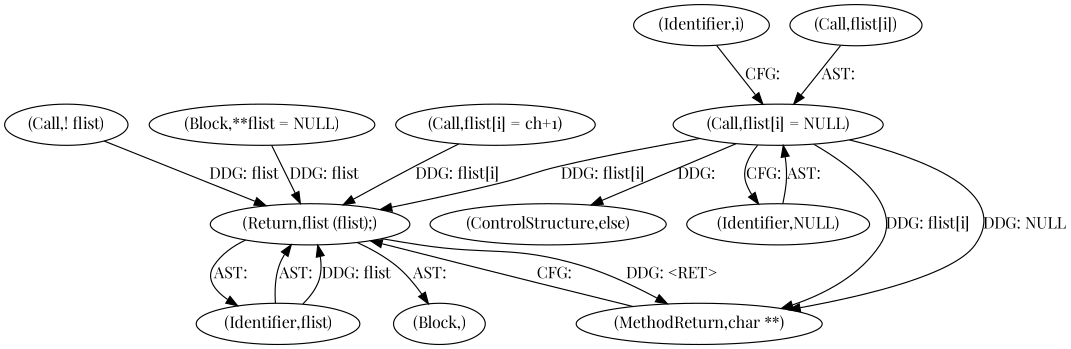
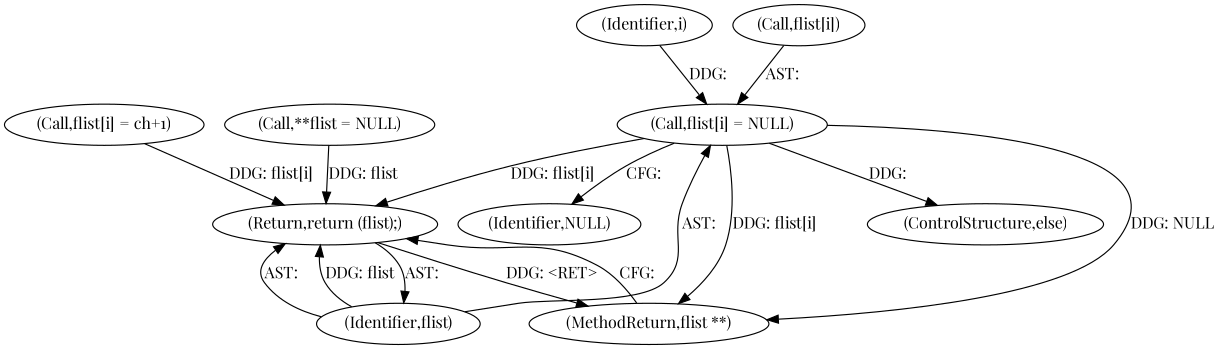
edge "(Identifier,i)" -> "(Call,flist[i] = NULL)": label "CFG: " -> "DDG: "
node "(Call,! flist)": removed
node "(Block,**flist = NULL)": label "(Block,**flist = NULL)" -> "(Call,**flist = NULL)"
edge "(Identifier,NULL)" -> "(Call,flist[i] = NULL)": now "(Identifier,flist)" -> "(Call,flist[i] = NULL)"
node "(Return,flist (flist);)": label "(Return,flist (flist);)" -> "(Return,return (flist);)"
node "(Block,)": removed
node "(MethodReturn,char **)": label "(MethodReturn,char **)" -> "(MethodReturn,flist **)"
